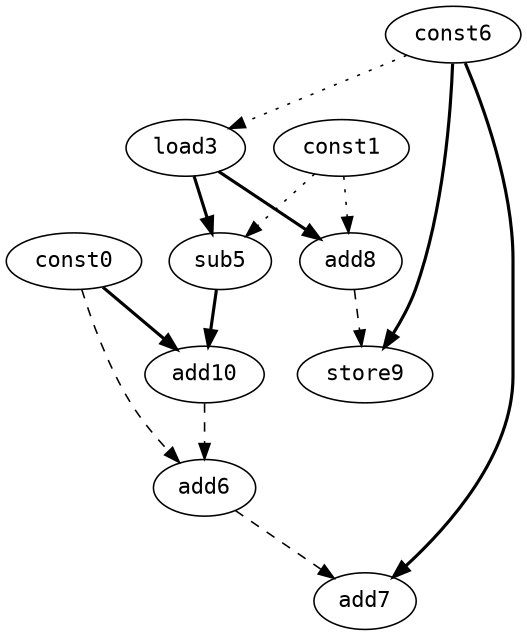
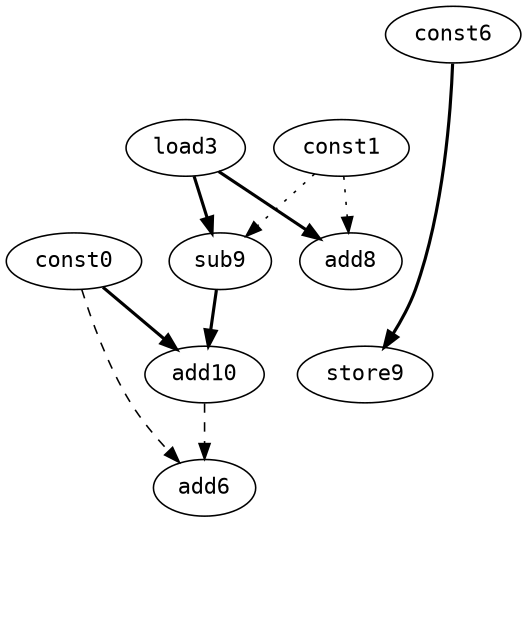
edge "const6" -> "load3": removed
node "sub5": label "sub5" -> "sub9"
edge "add8" -> "store9": removed
node "add7": removed
